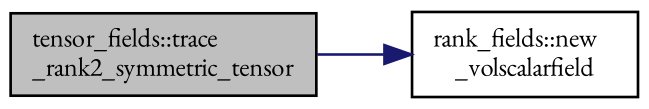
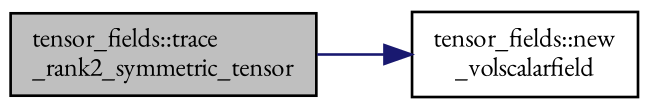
node "rank_fields::new _volscalarfield": label "rank_fields::new _volscalarfield" -> "tensor_fields::new _volscalarfield"
